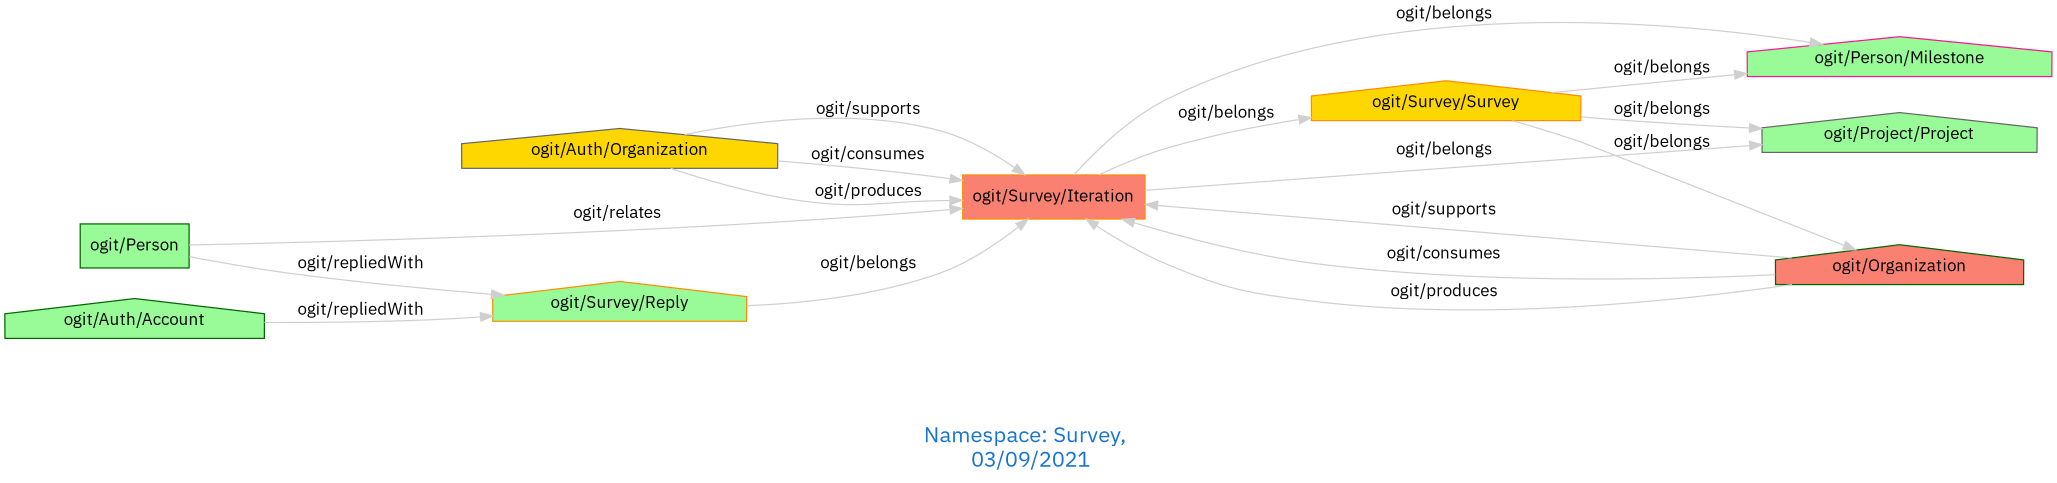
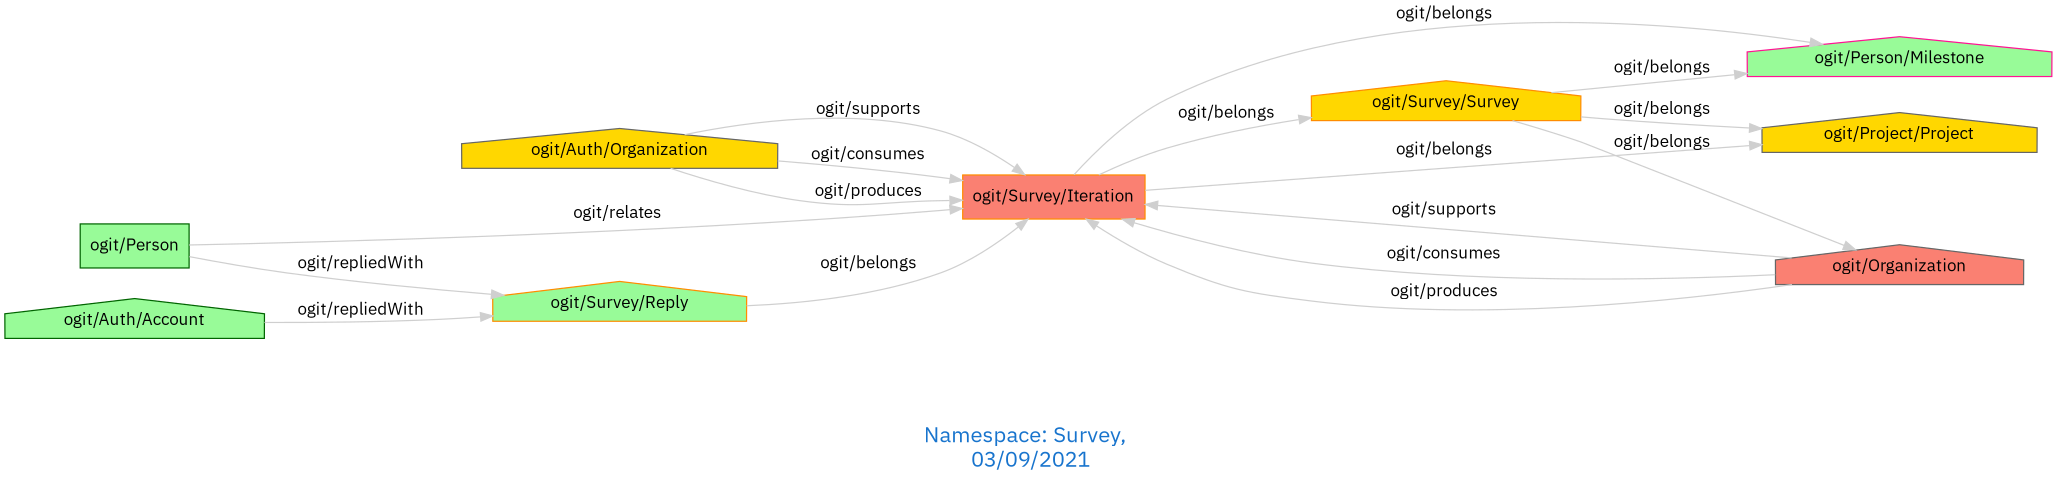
node "ogit/Project/Project": fillcolor palegreen -> gold
node "ogit/Organization": color darkgreen -> gray40
